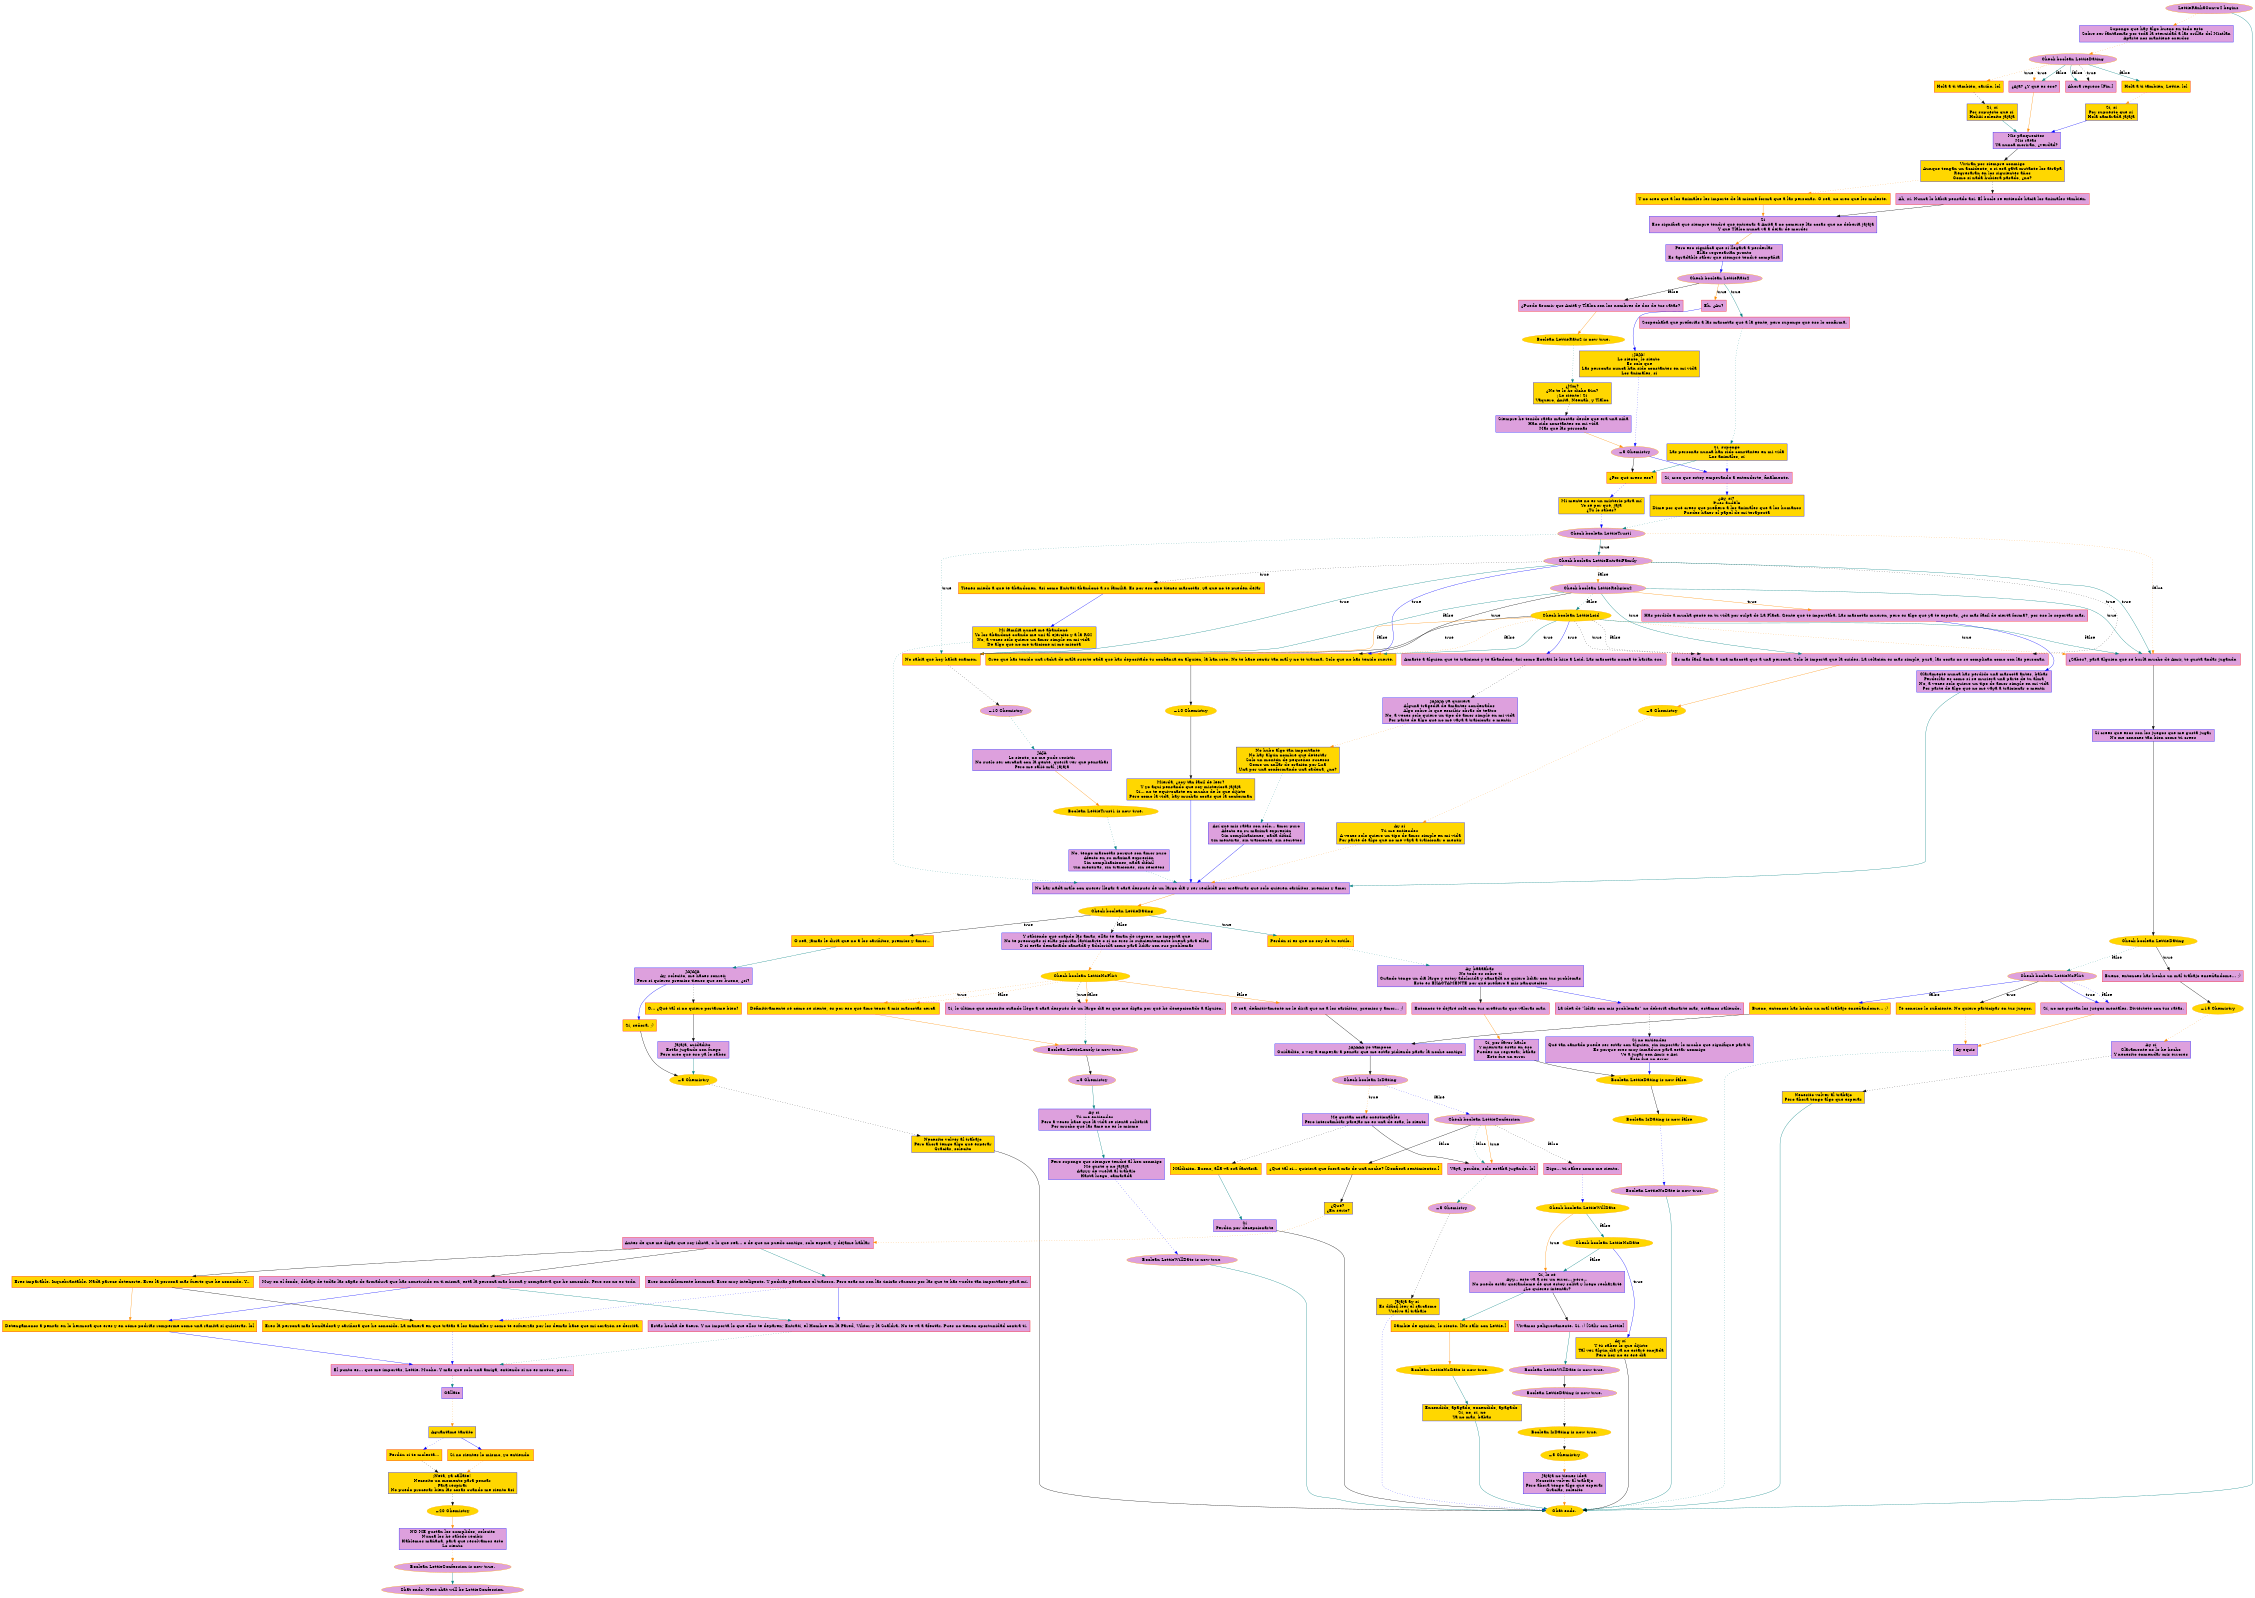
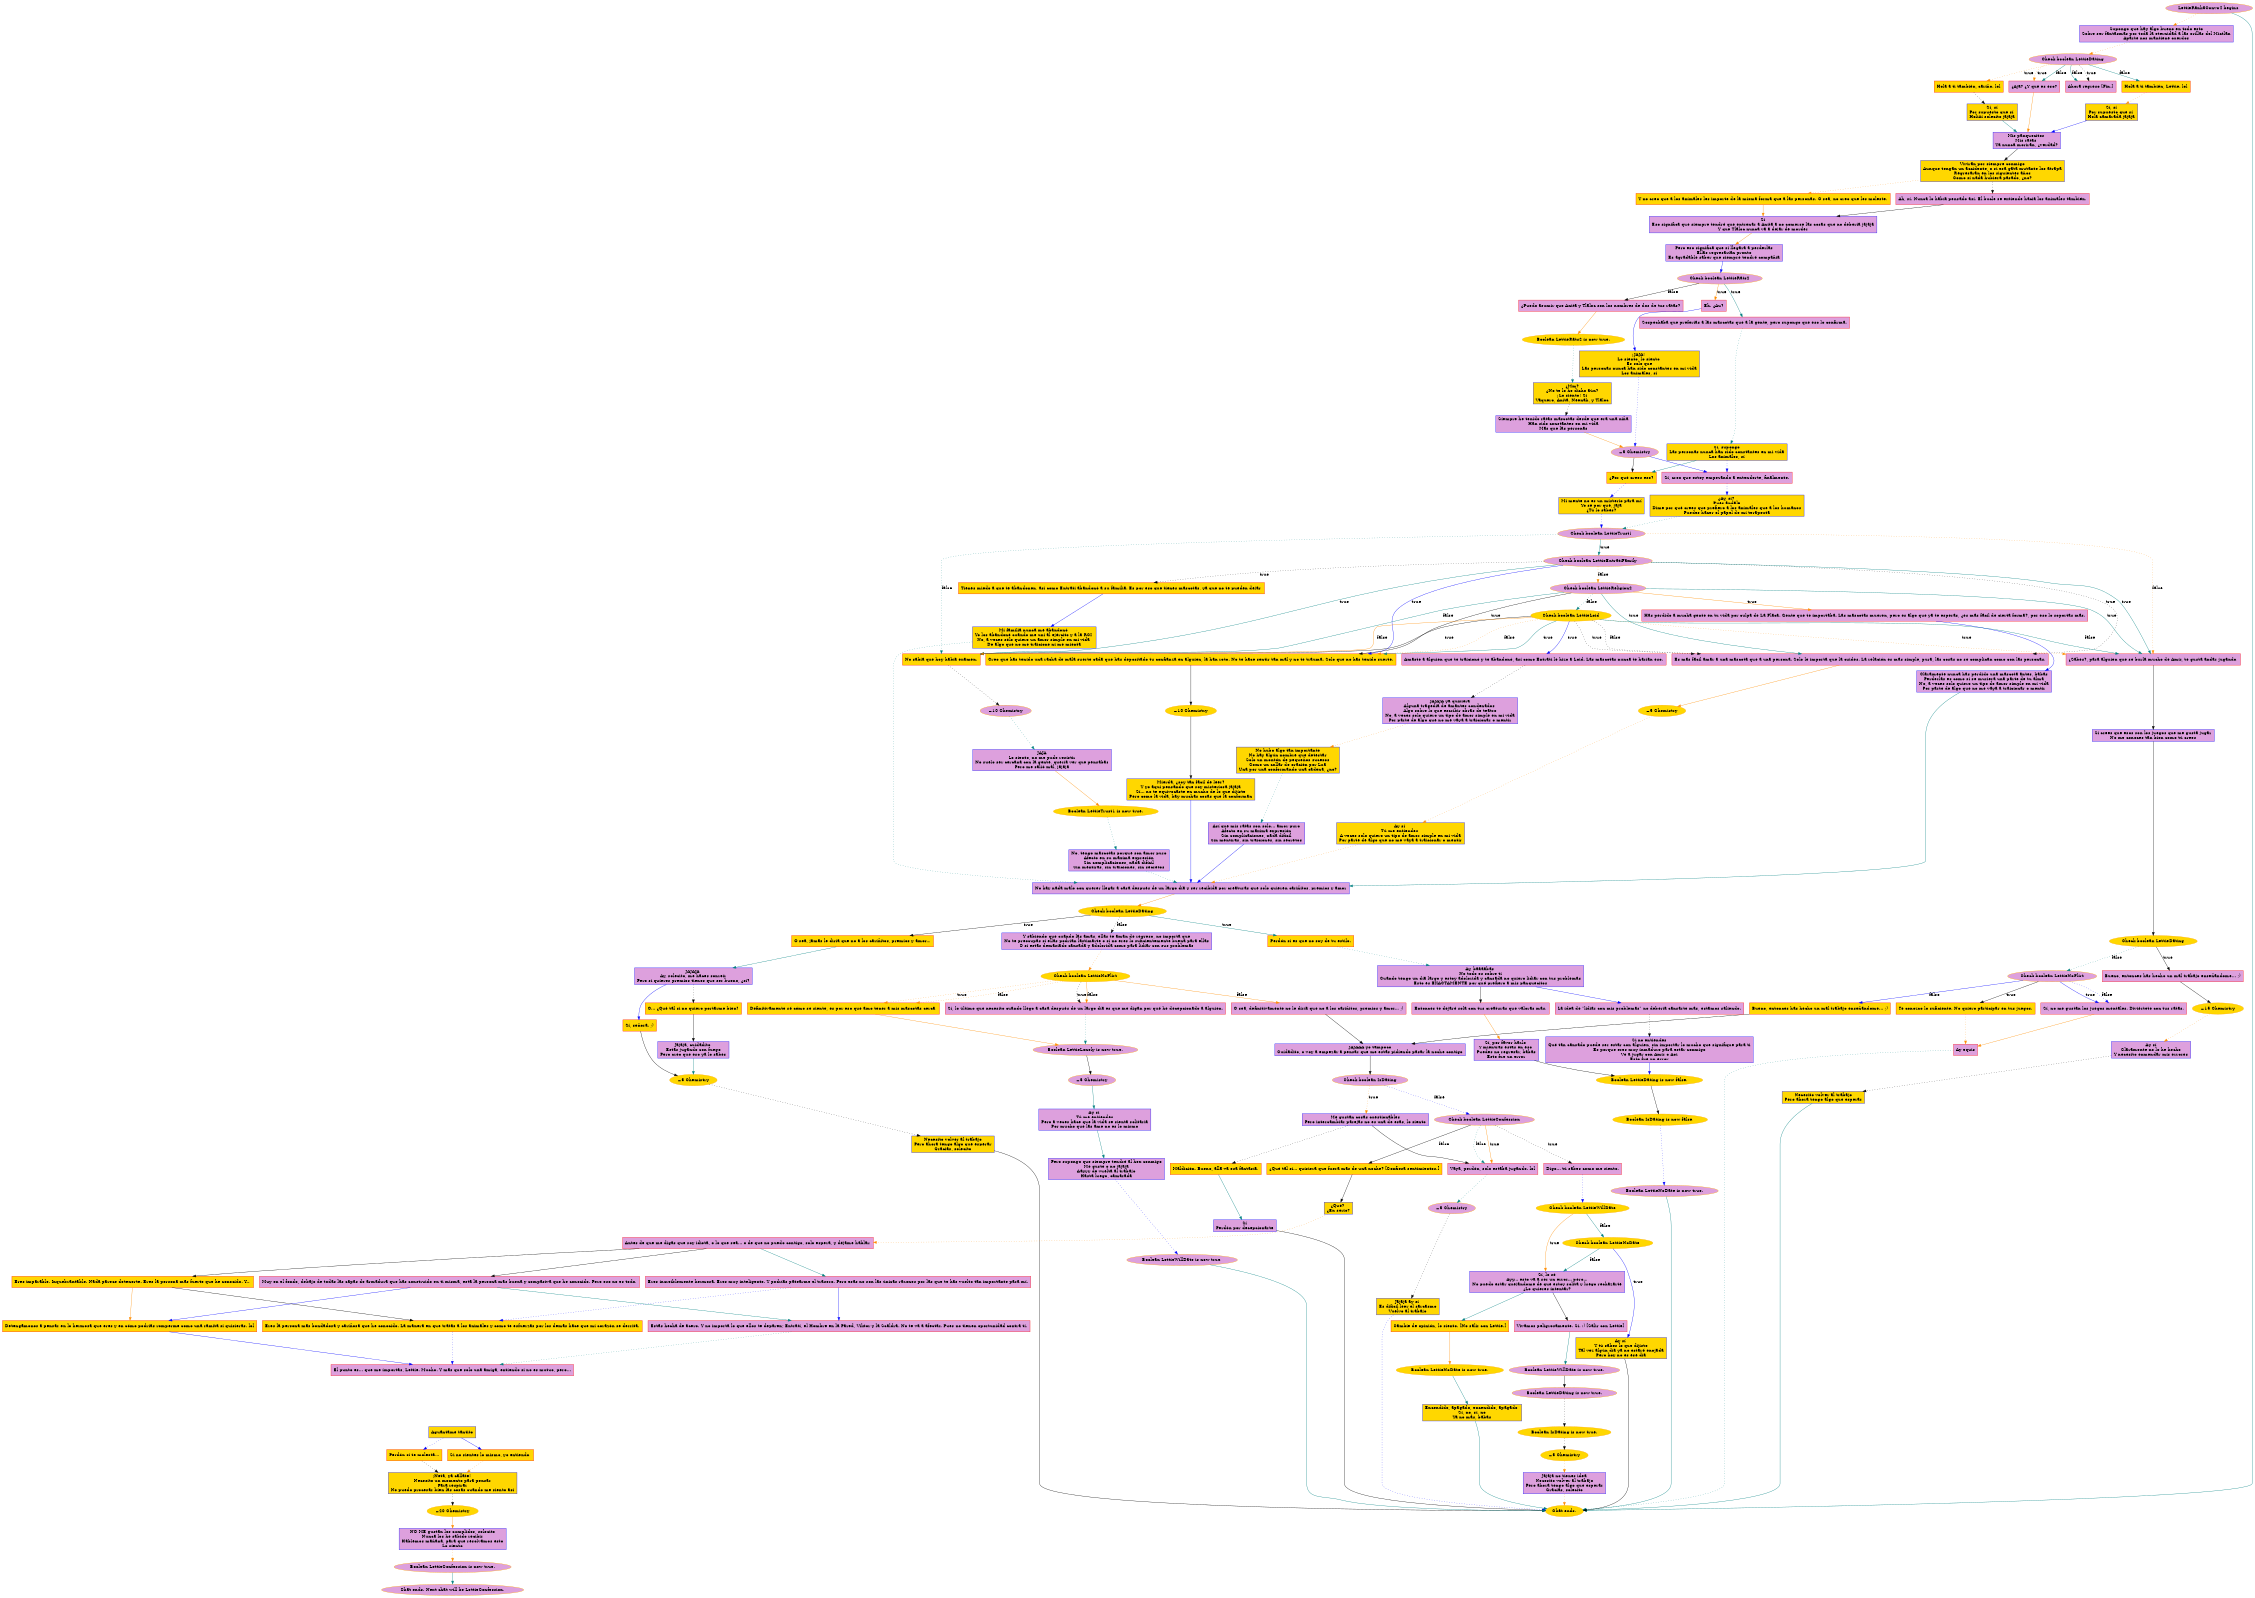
edge "Check boolean LettieTrust1" -> "No sabía que hoy había examen.": label "true" -> "false"
node "Ay equis": color blue -> red
edge "Check boolean LettieConfession" -> "Digo... tú sabes como me siento.": label "false" -> "true"
node "Cállate": removed
